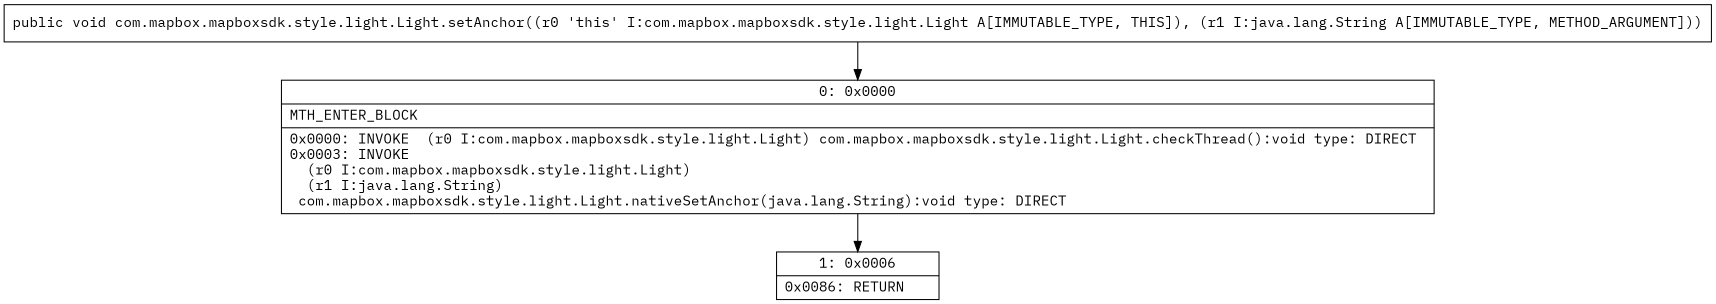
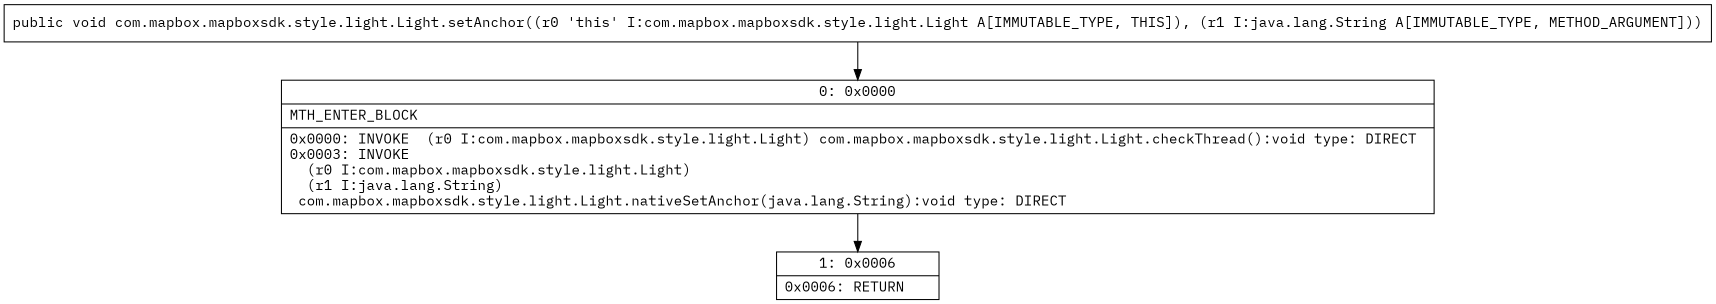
node "1: 0x0006": text "0x0086: RETURN" -> "0x0006: RETURN"
